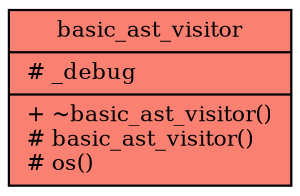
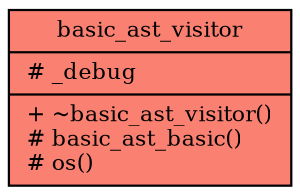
node "basic_ast_visitor": text "# basic_ast_visitor()" -> "# basic_ast_basic()"
